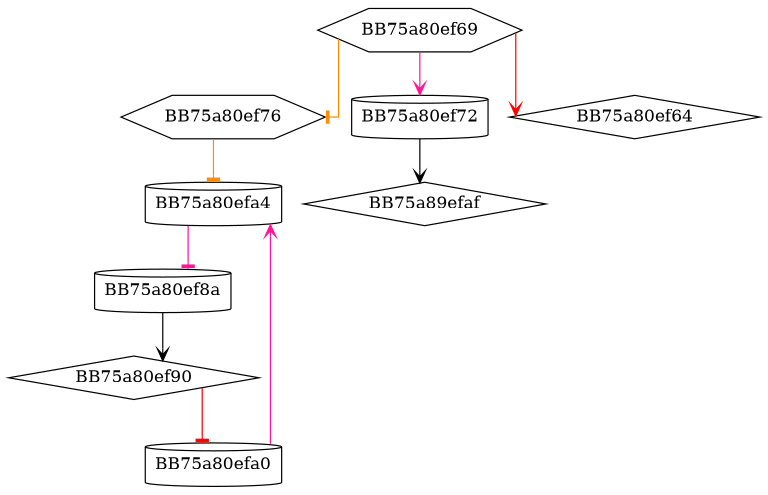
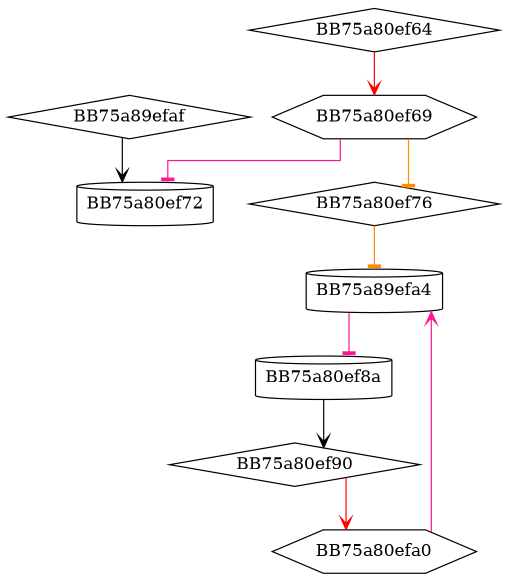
edge "BB75a80ef69" -> "BB75a80ef72": arrowhead vee -> tee
edge "BB75a80ef69" -> "BB75a80ef64": reversed
node "BB75a80ef76": shape hexagon -> diamond
edge "BB75a80ef72" -> "BB75a89efaf": reversed
node "BB75a80efa4": label "BB75a80efa4" -> "BB75a89efa4"
edge "BB75a80ef90" -> "BB75a80efa0": arrowhead tee -> vee
node "BB75a80efa0": shape cylinder -> hexagon
